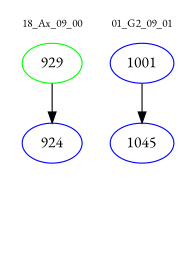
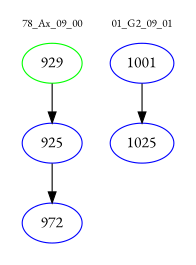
cluster "18_Ax_09_00": label "18_Ax_09_00" -> "78_Ax_09_00"
node "924": label "924" -> "925"
node "1045": label "1045" -> "1025"
node "972": added
